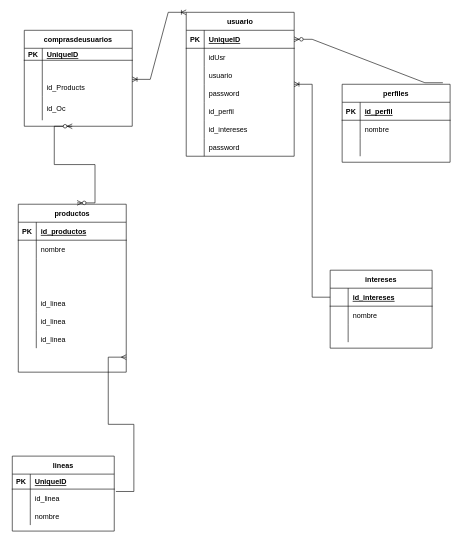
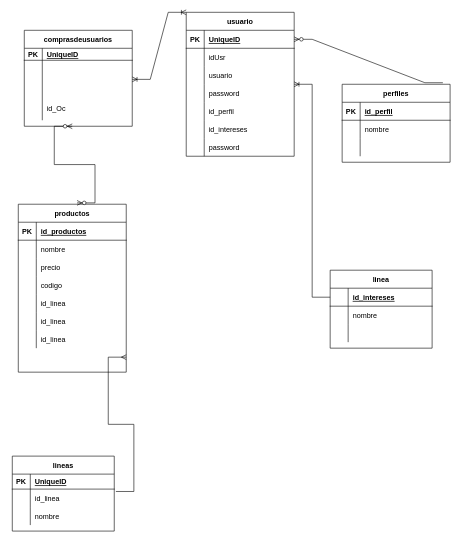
node "id_Products": removed
node "precio": added
node "intereses": label "intereses" -> "linea"
node "codigo": added
